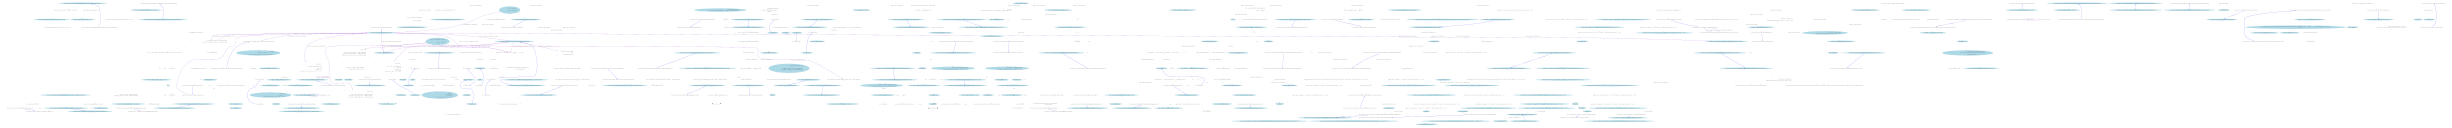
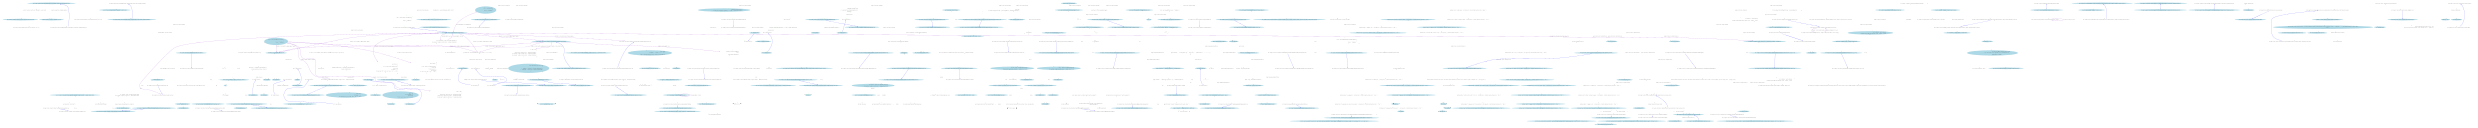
node "Entry Unk.GetSortedSetCount": added
